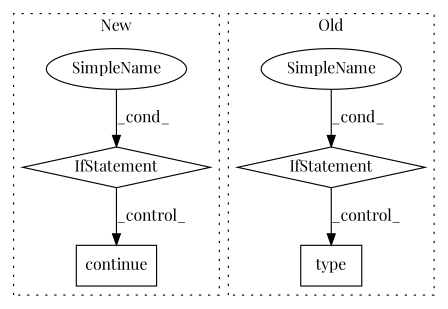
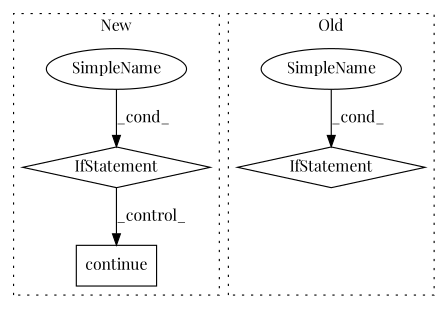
node "type": removed
